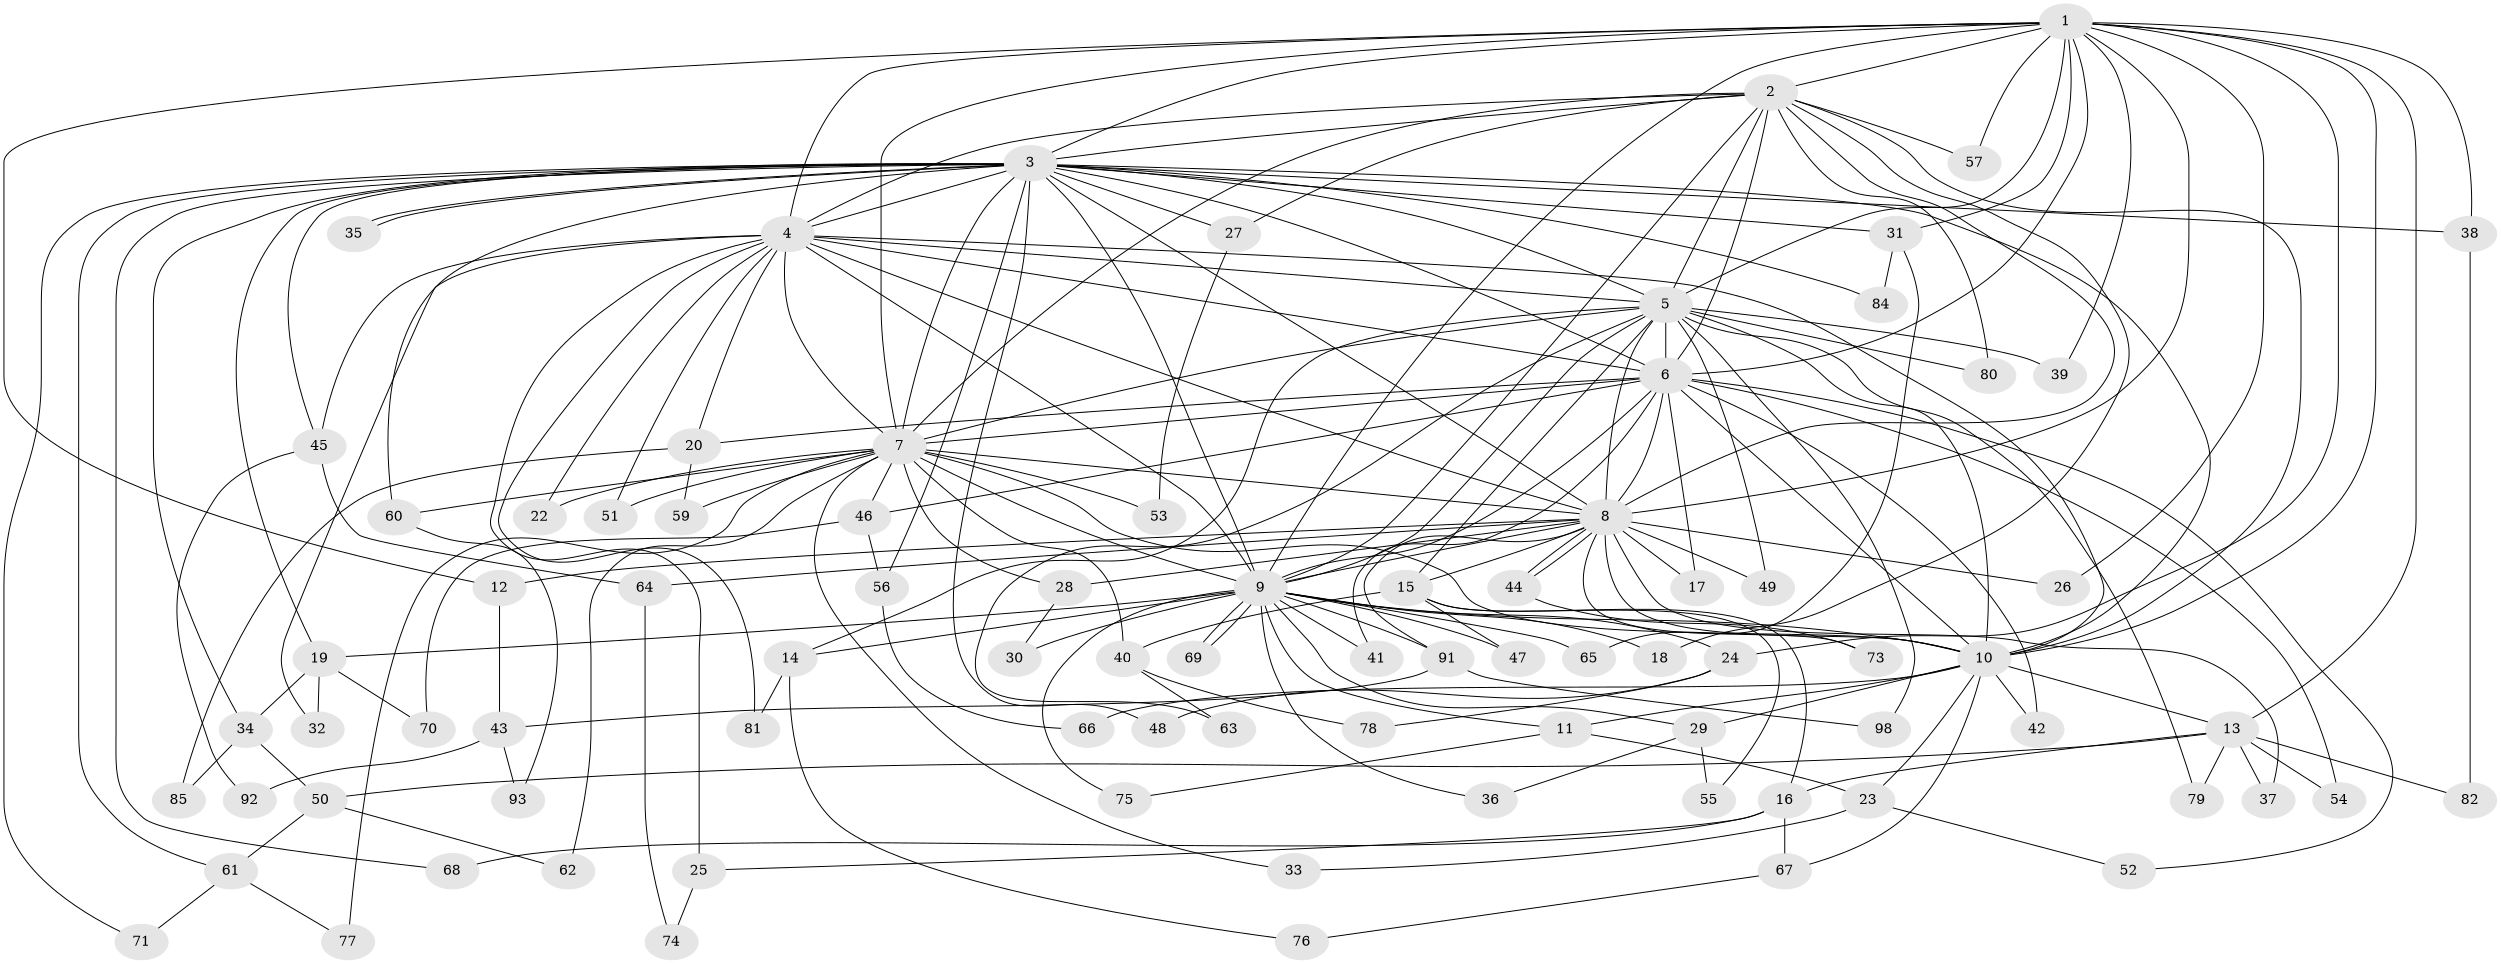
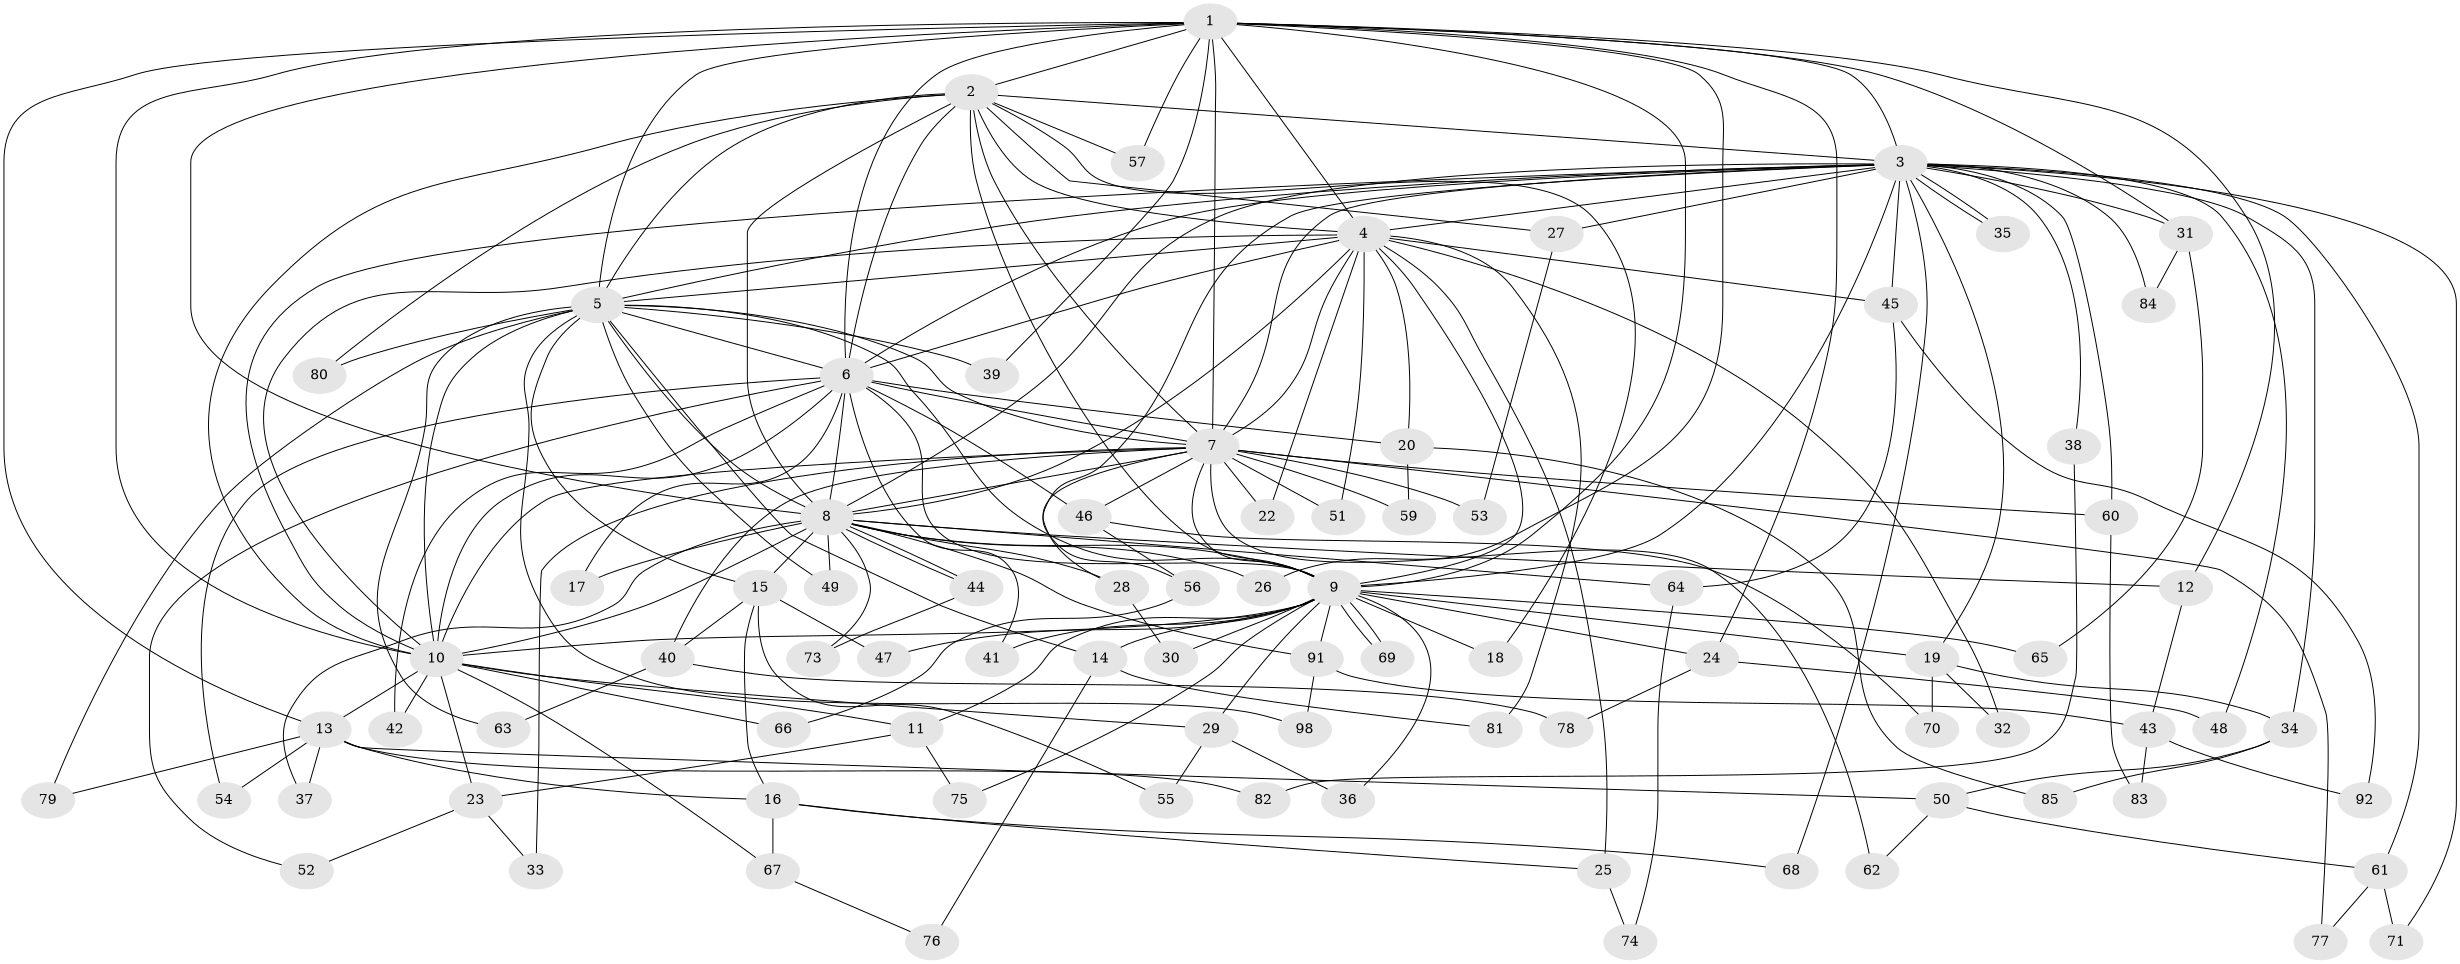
edge "1" -- "38": removed
node "93": label "93" -> "83"
